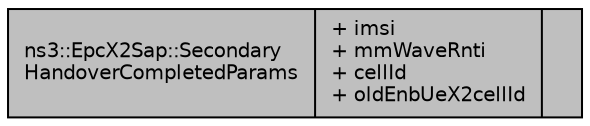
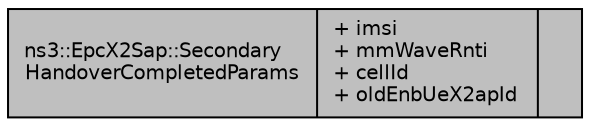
node "ns3::EpcX2Sap::Secondary": text "+ oldEnbUeX2cellId" -> "+ oldEnbUeX2apId"
